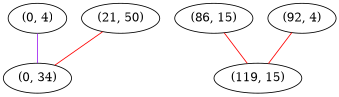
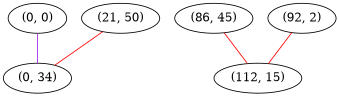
node "(0, 4)": label "(0, 4)" -> "(0, 0)"
node "(86, 15)": label "(86, 15)" -> "(86, 45)"
node "(92, 4)": label "(92, 4)" -> "(92, 2)"
node "(119, 15)": label "(119, 15)" -> "(112, 15)"
